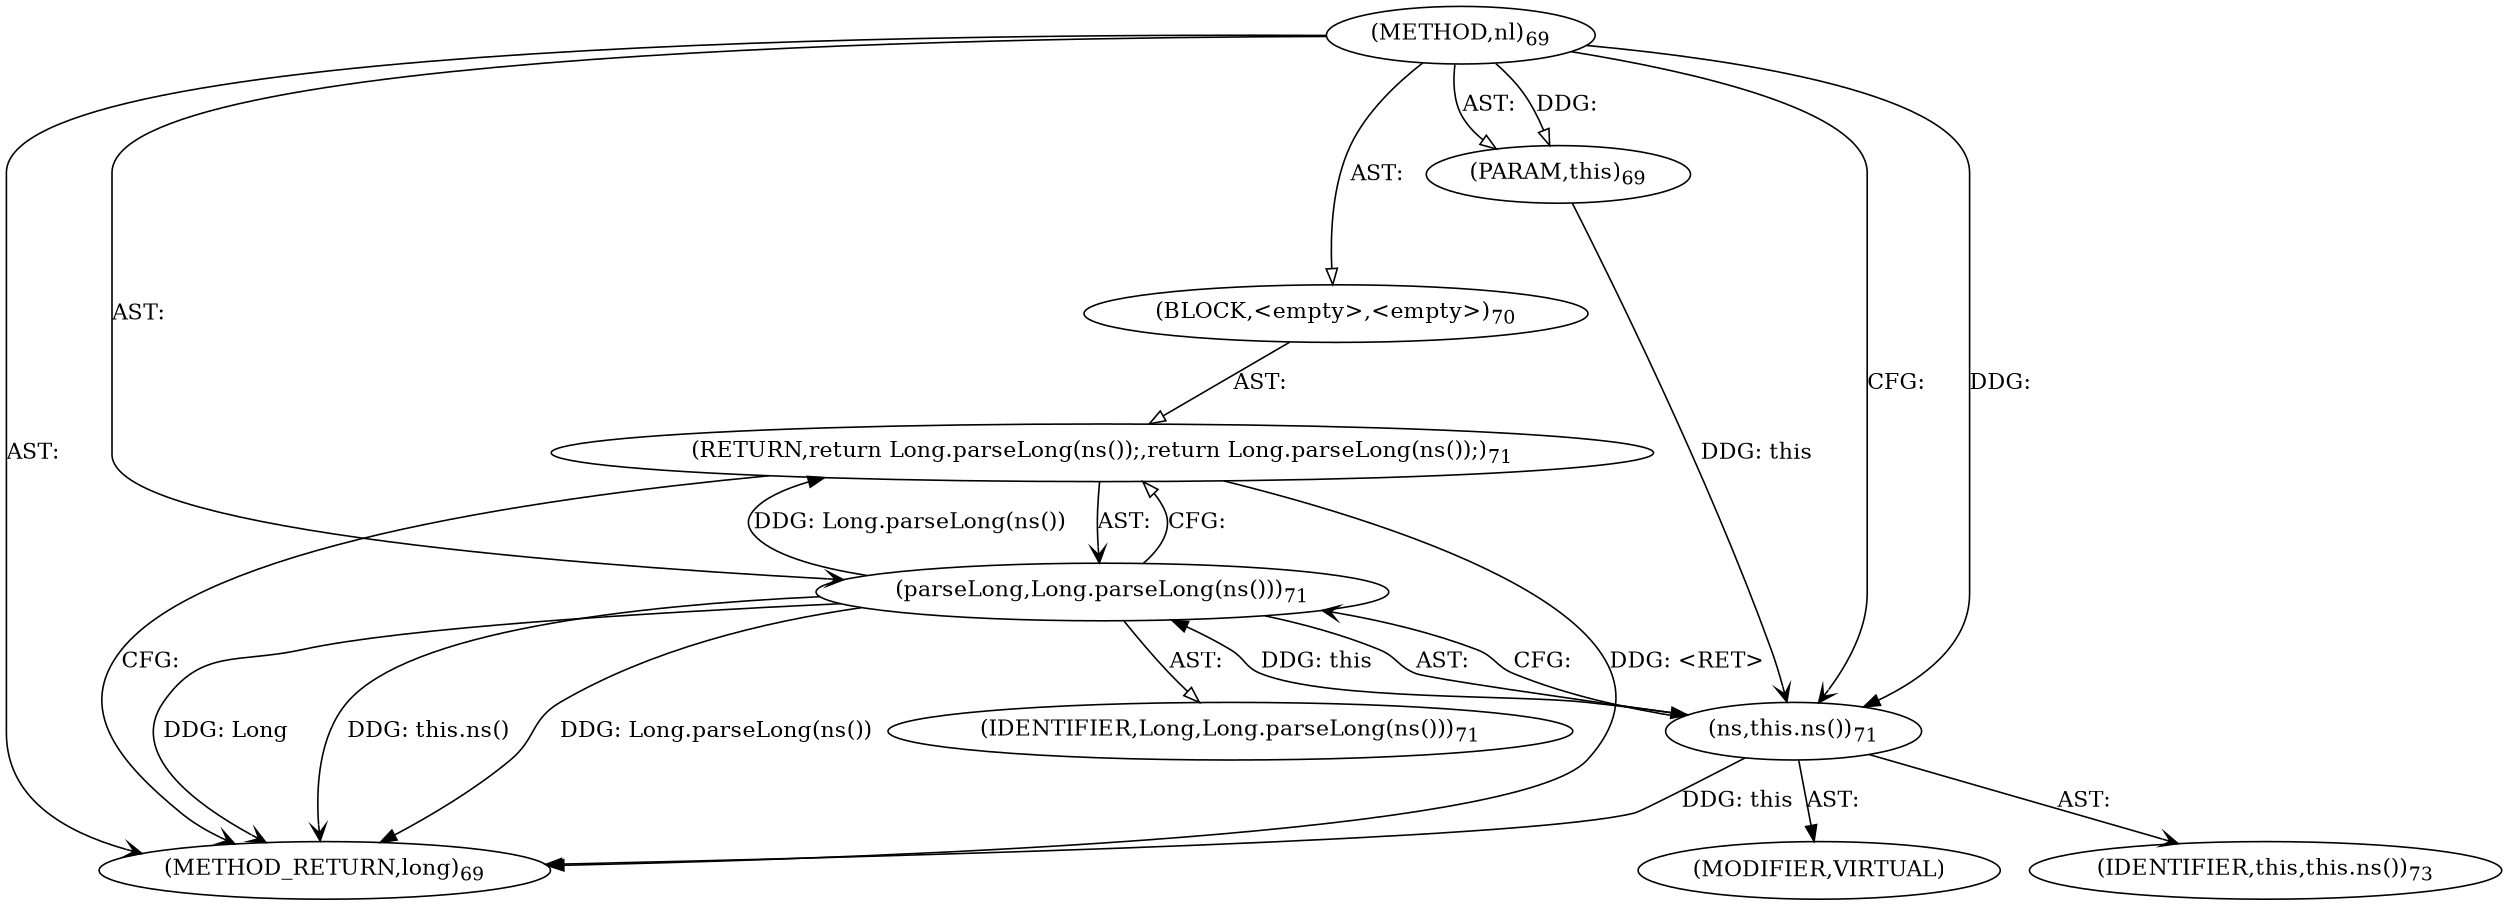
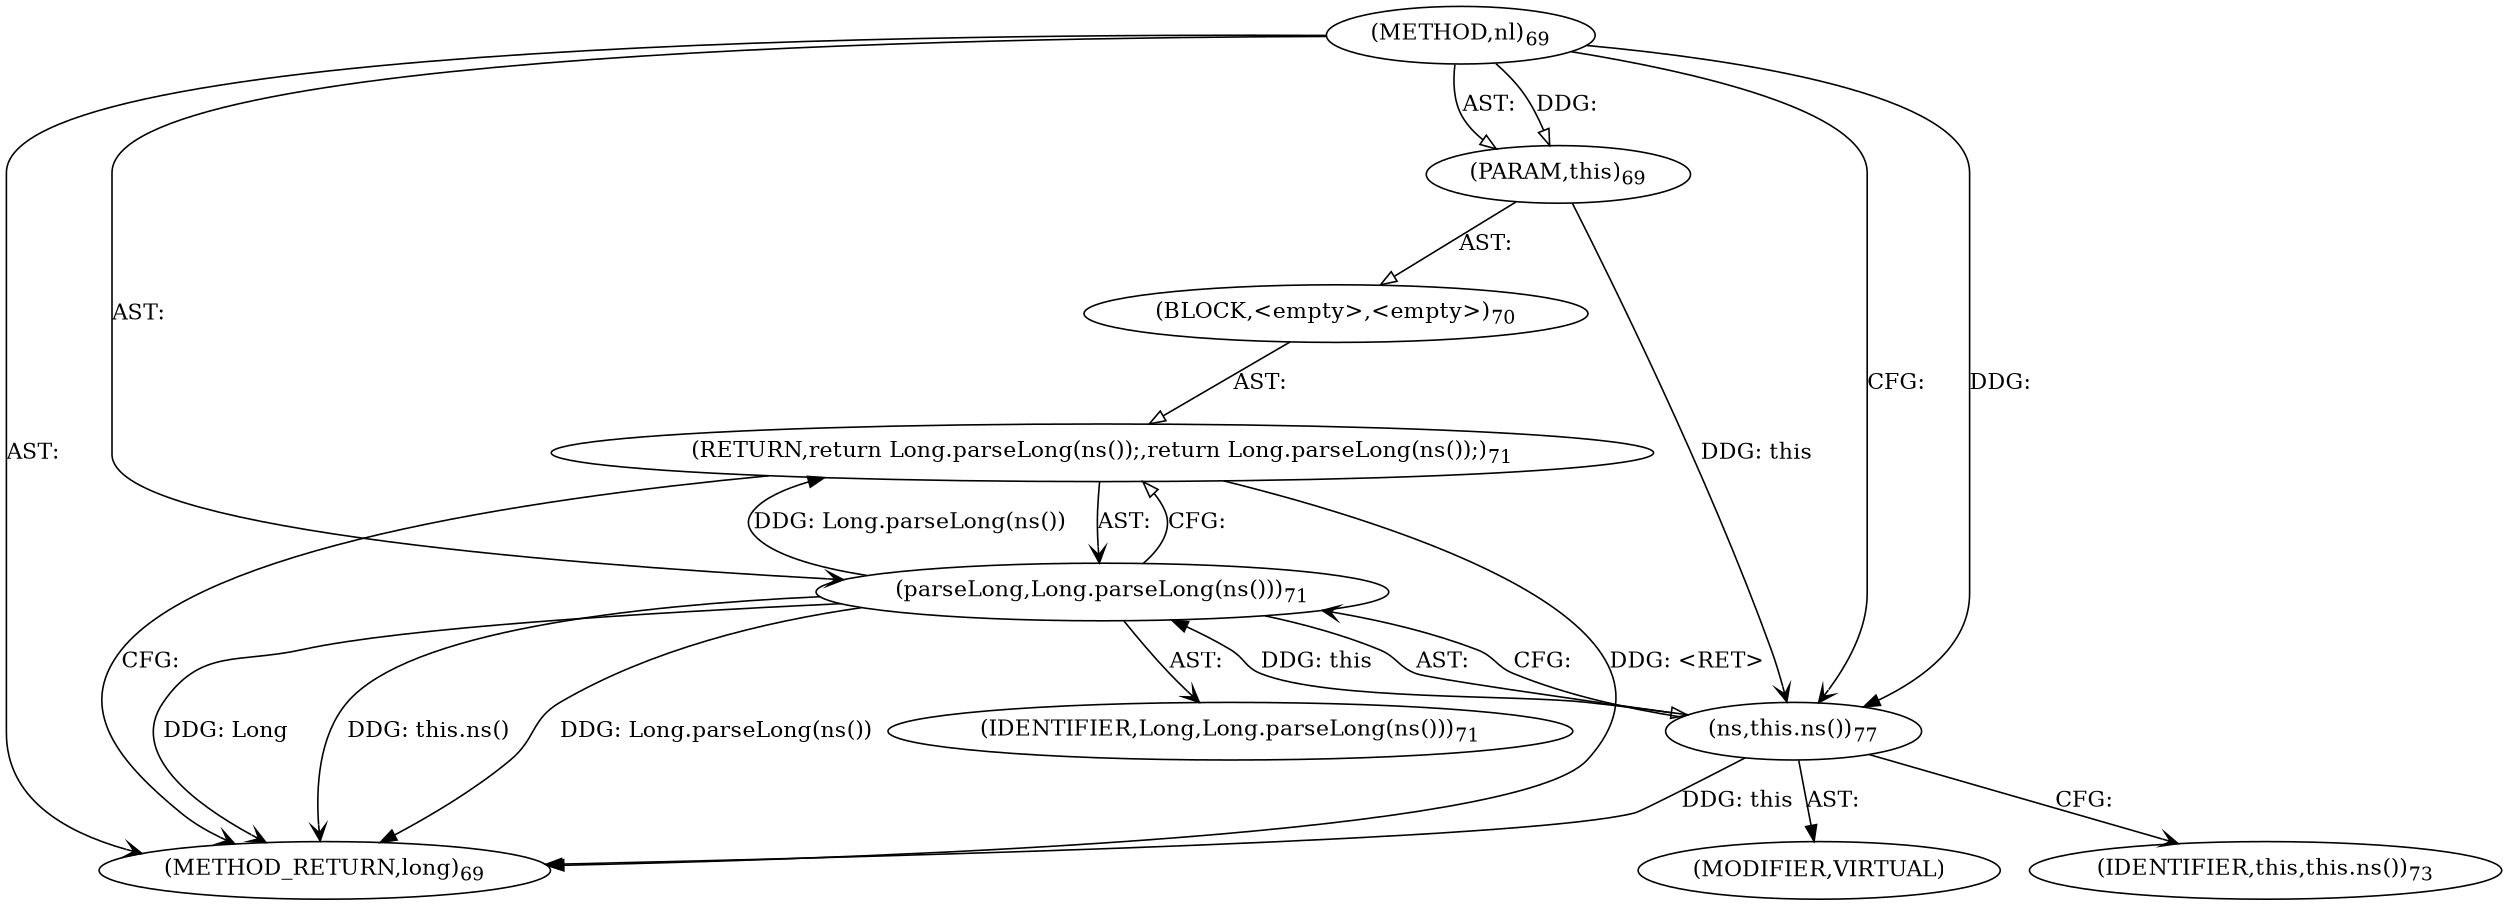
edge "(METHOD,nl)" -> "(BLOCK,<empty>,<empty>)": now "(PARAM,this)" -> "(BLOCK,<empty>,<empty>)"
edge "(parseLong,Long.parseLong(ns()))" -> "(IDENTIFIER,Long,Long.parseLong(ns()))": arrowhead onormal -> vee
edge "(parseLong,Long.parseLong(ns()))" -> "(ns,this.ns())": arrowhead normal -> onormal
node "(ns,this.ns())": text "71" -> "77"
edge "(ns,this.ns())" -> "(IDENTIFIER,this,this.ns())": label "AST: " -> "CFG: "
